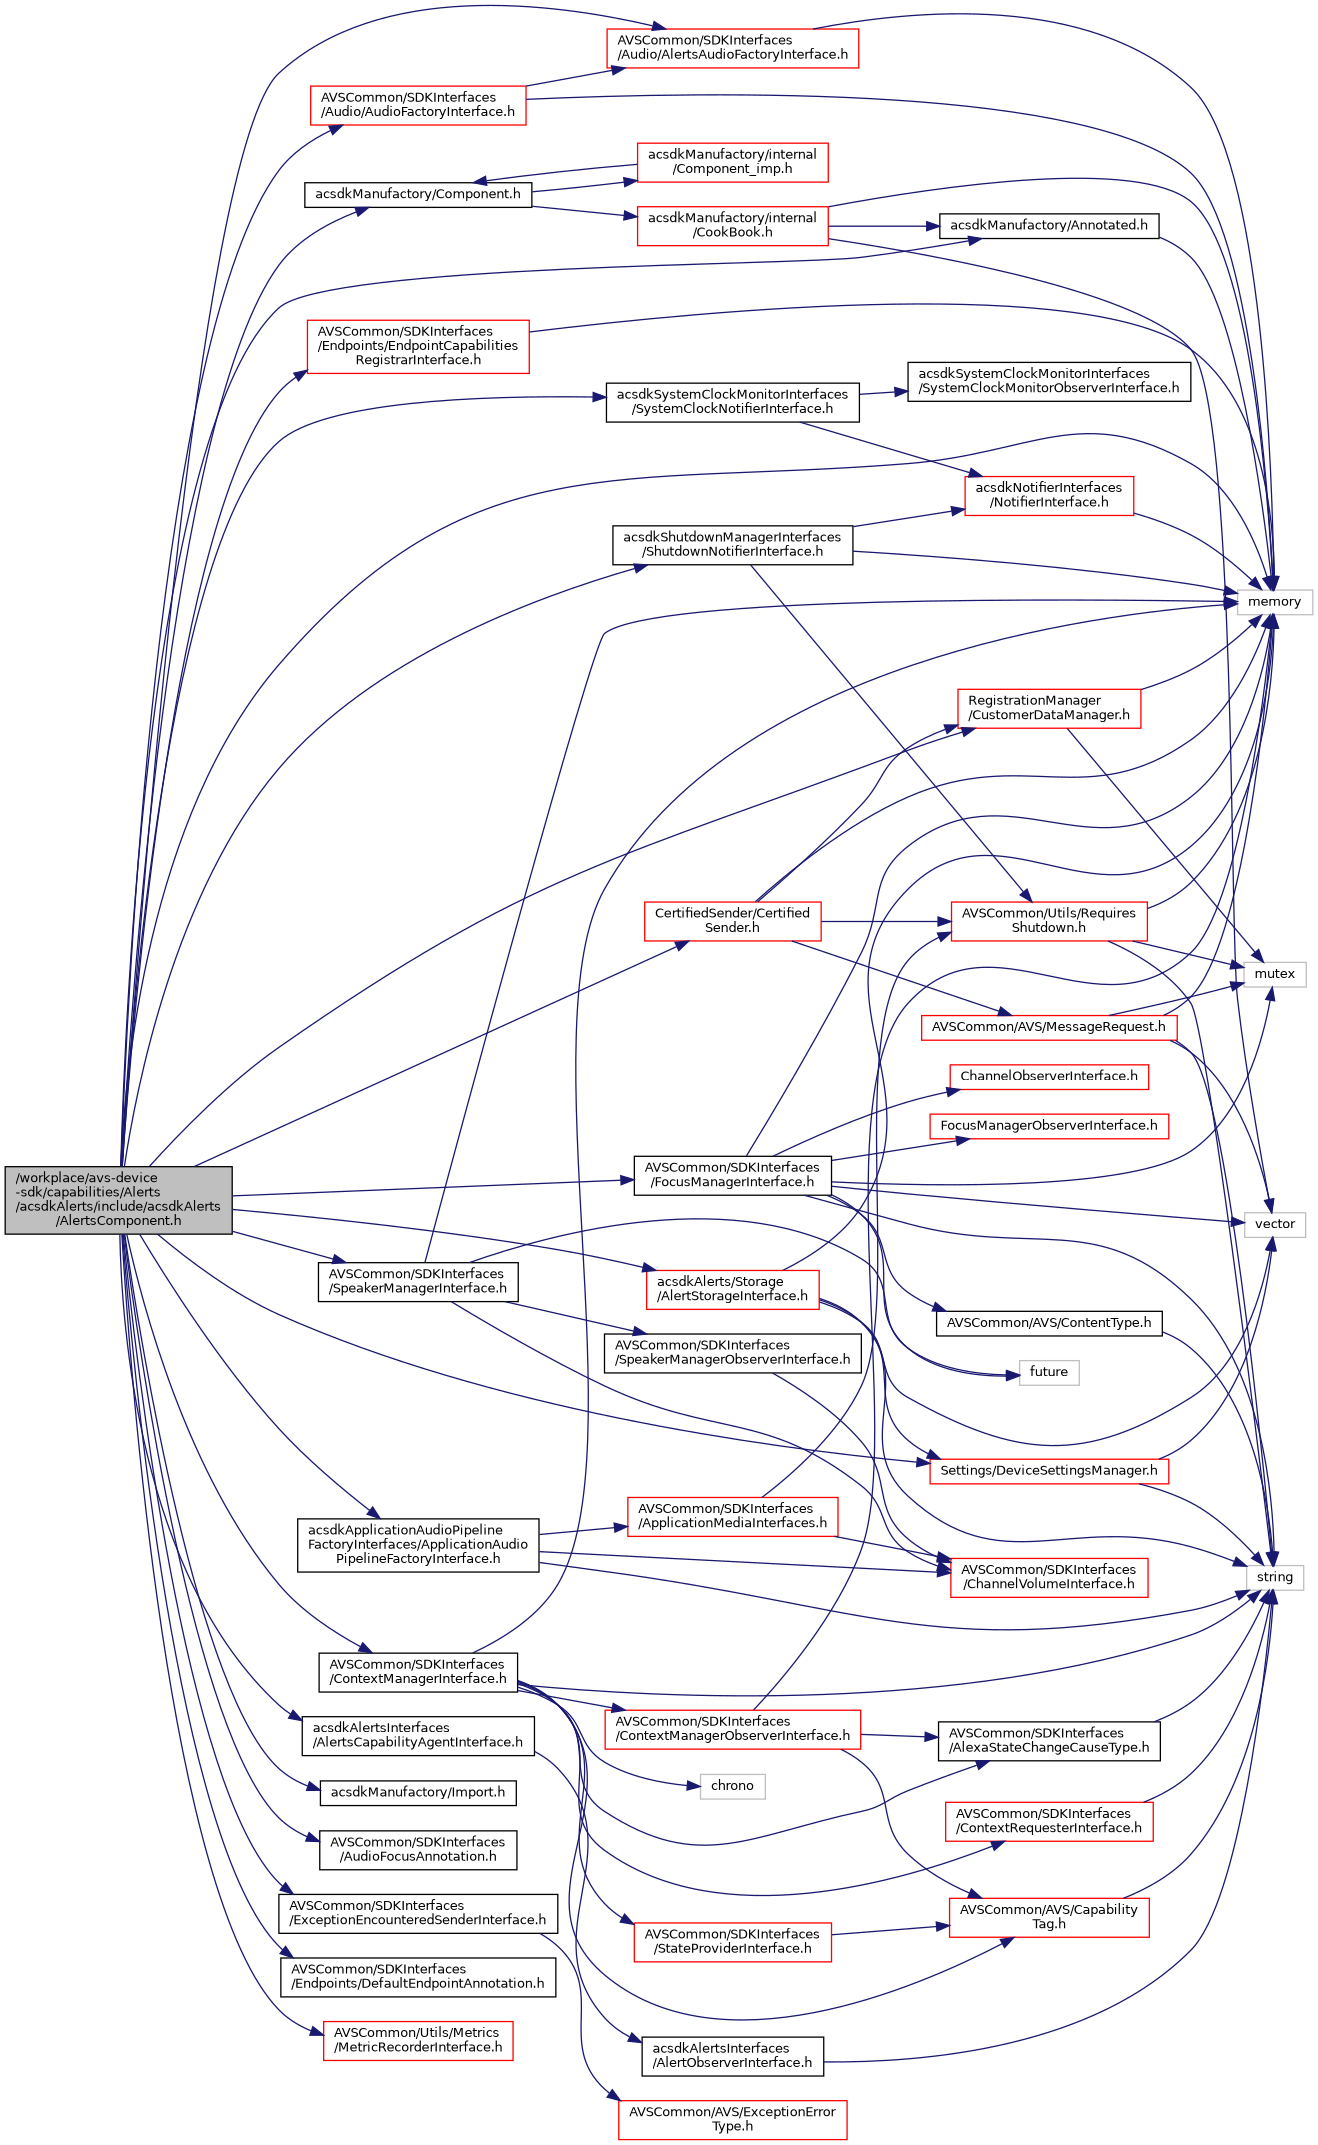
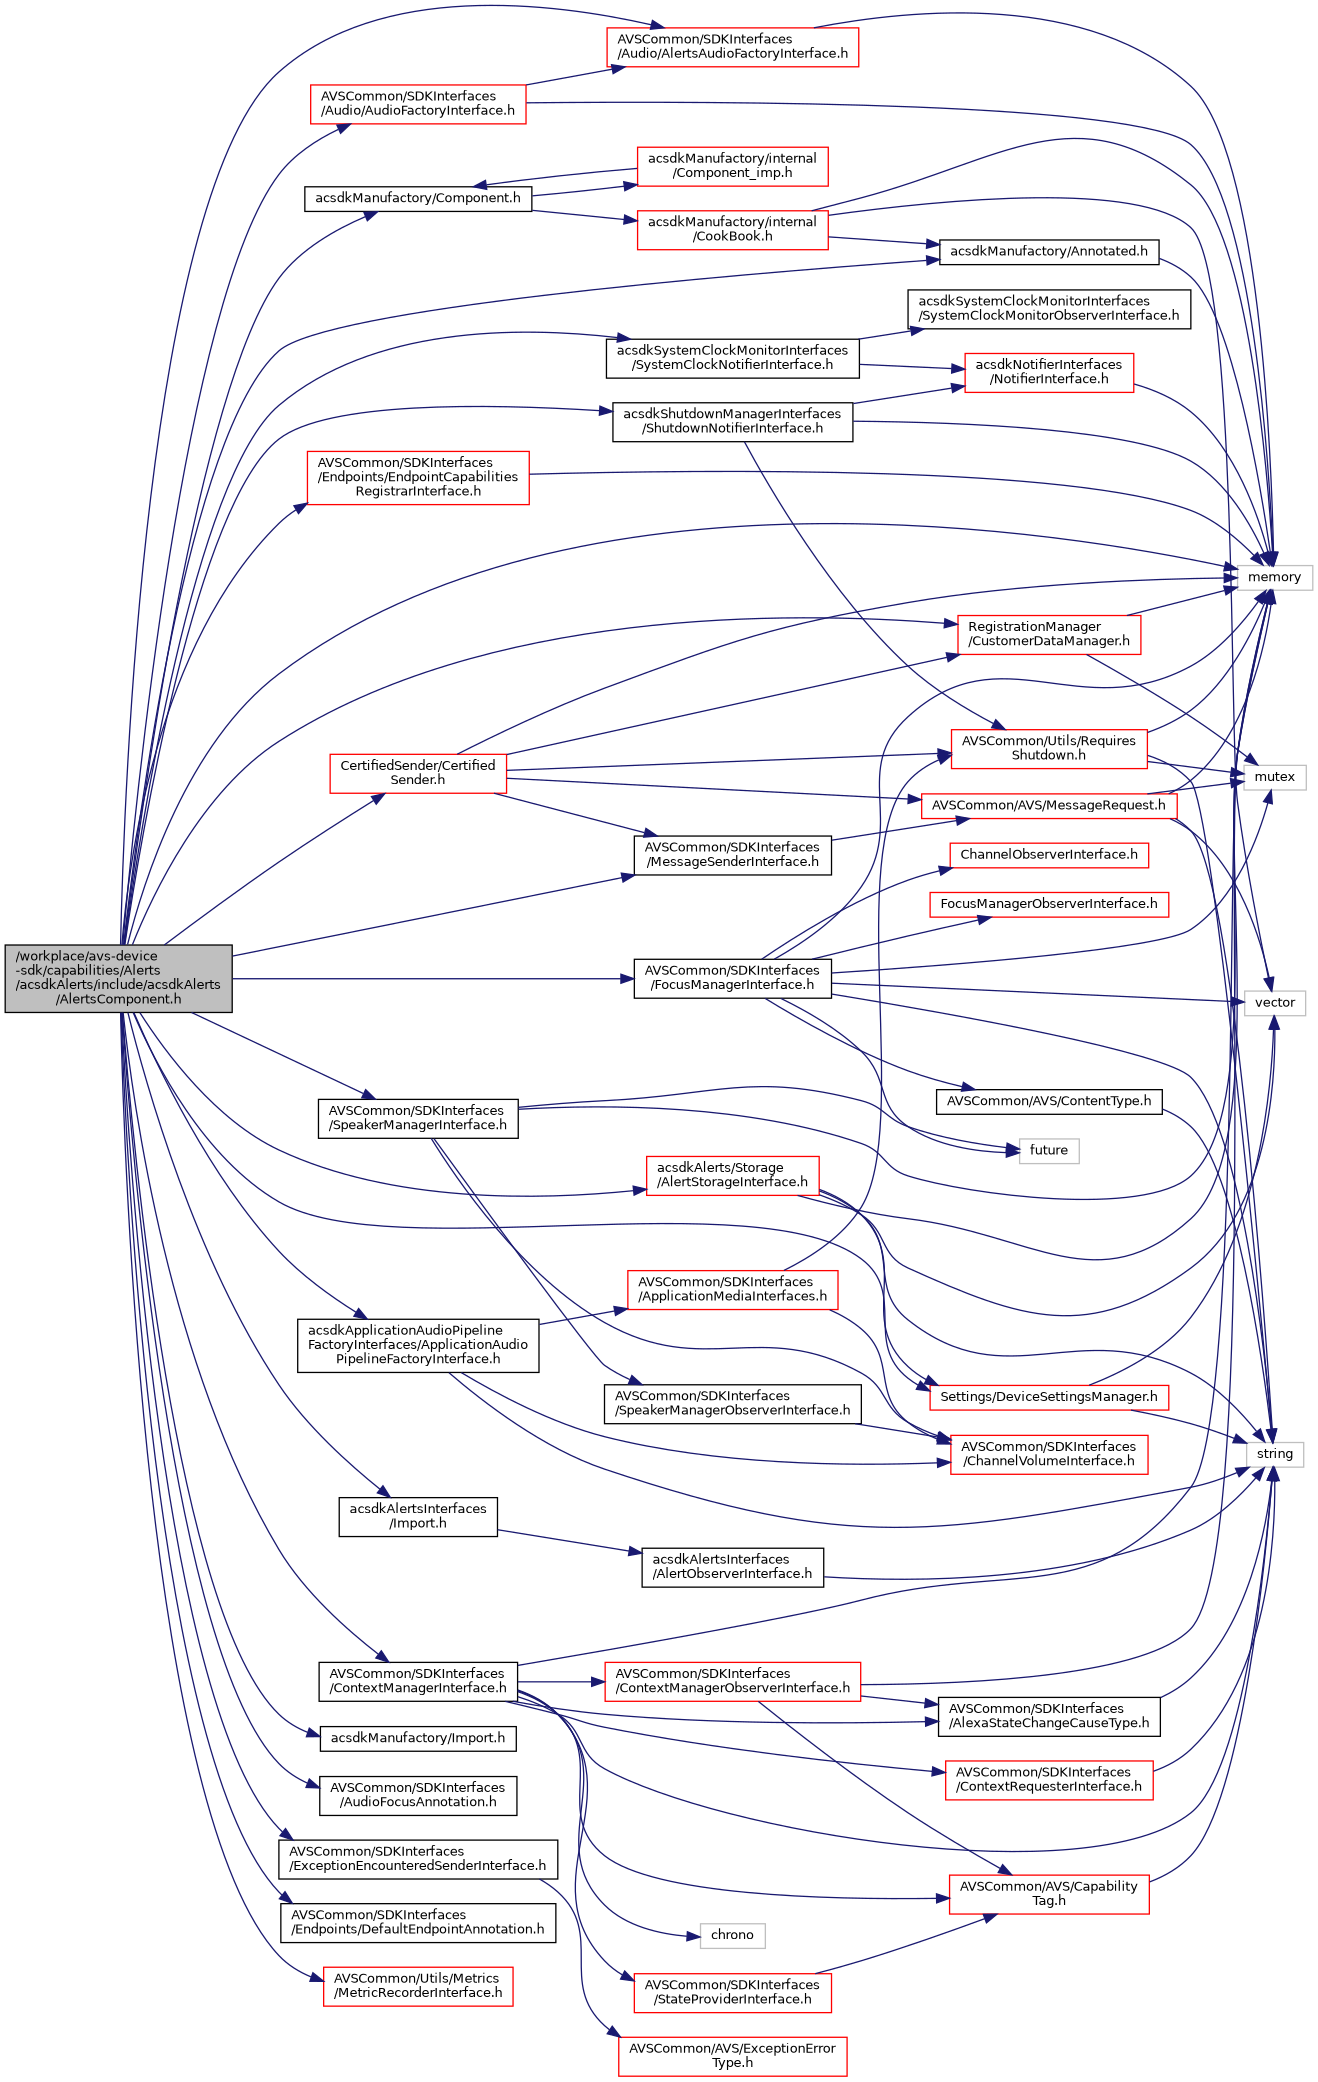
node "AVSCommon/SDKInterfaces /MessageSenderInterface.h": added
node "acsdkAlertsInterfaces /AlertsCapabilityAgentInterface.h": label "acsdkAlertsInterfaces /AlertsCapabilityAgentInterface.h" -> "acsdkAlertsInterfaces /Import.h"
